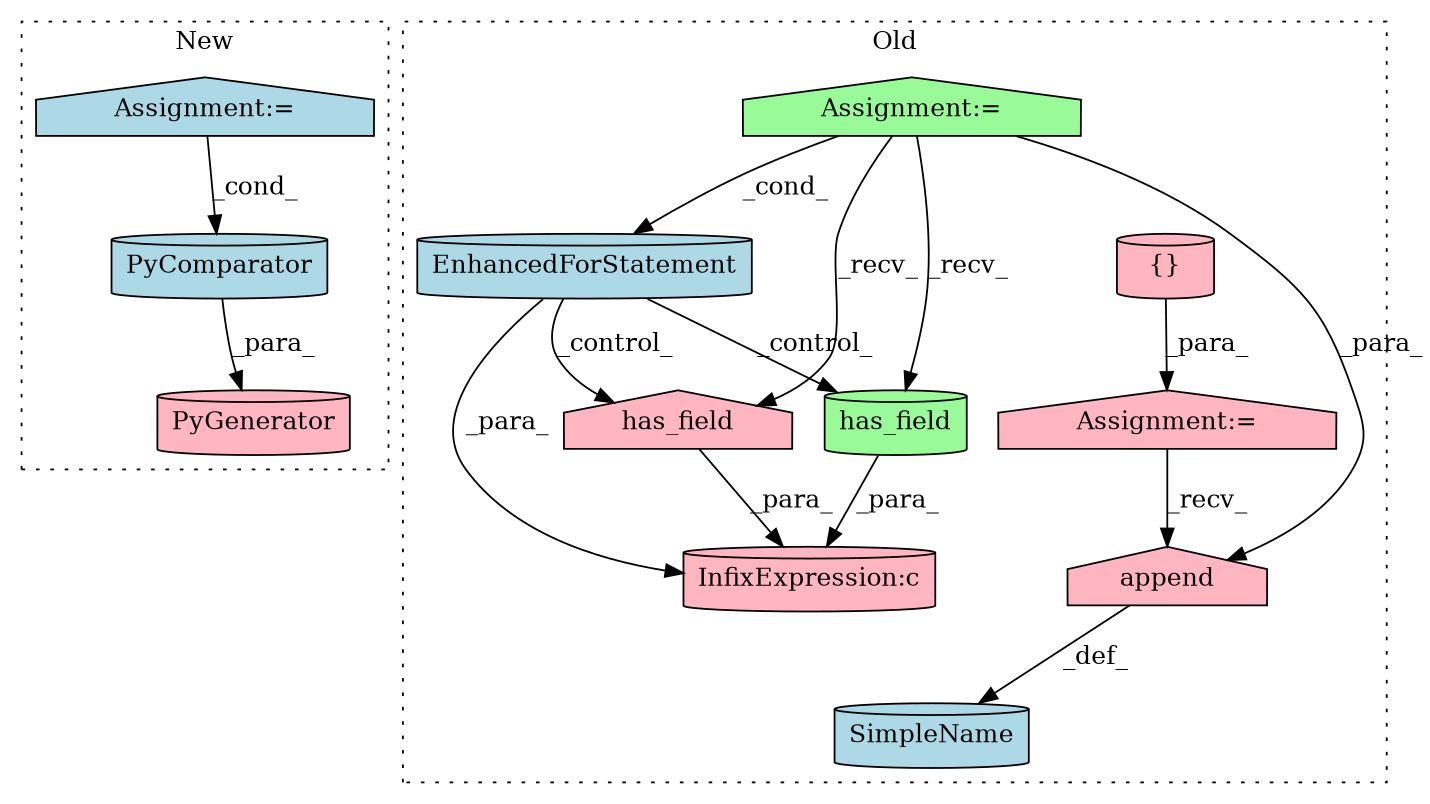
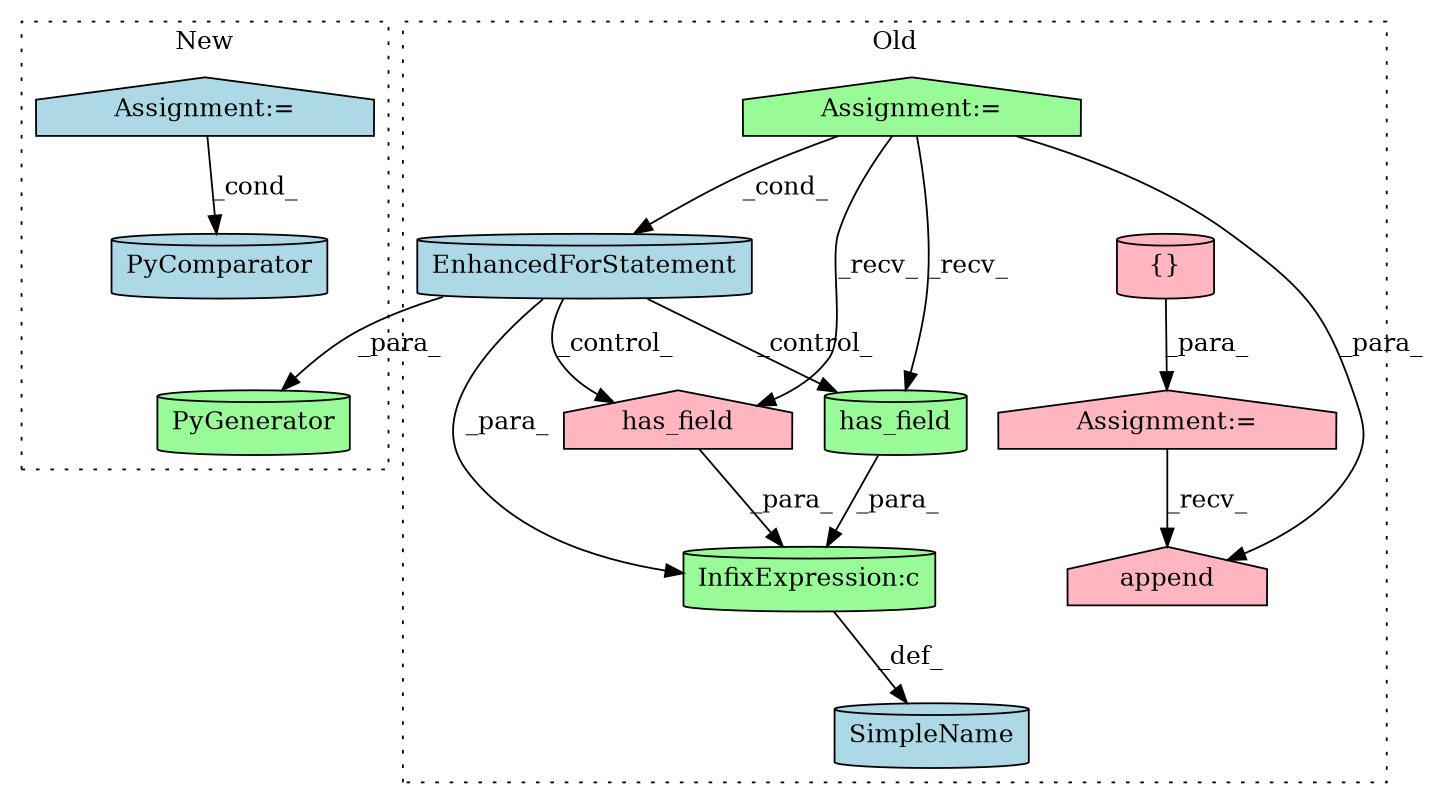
edge "PyComparator" -> "PyGenerator": now "EnhancedForStatement" -> "PyGenerator"
node "PyGenerator": fillcolor lightpink -> palegreen
node "InfixExpression:c": fillcolor lightpink -> palegreen
edge "append" -> "SimpleName": now "InfixExpression:c" -> "SimpleName"
